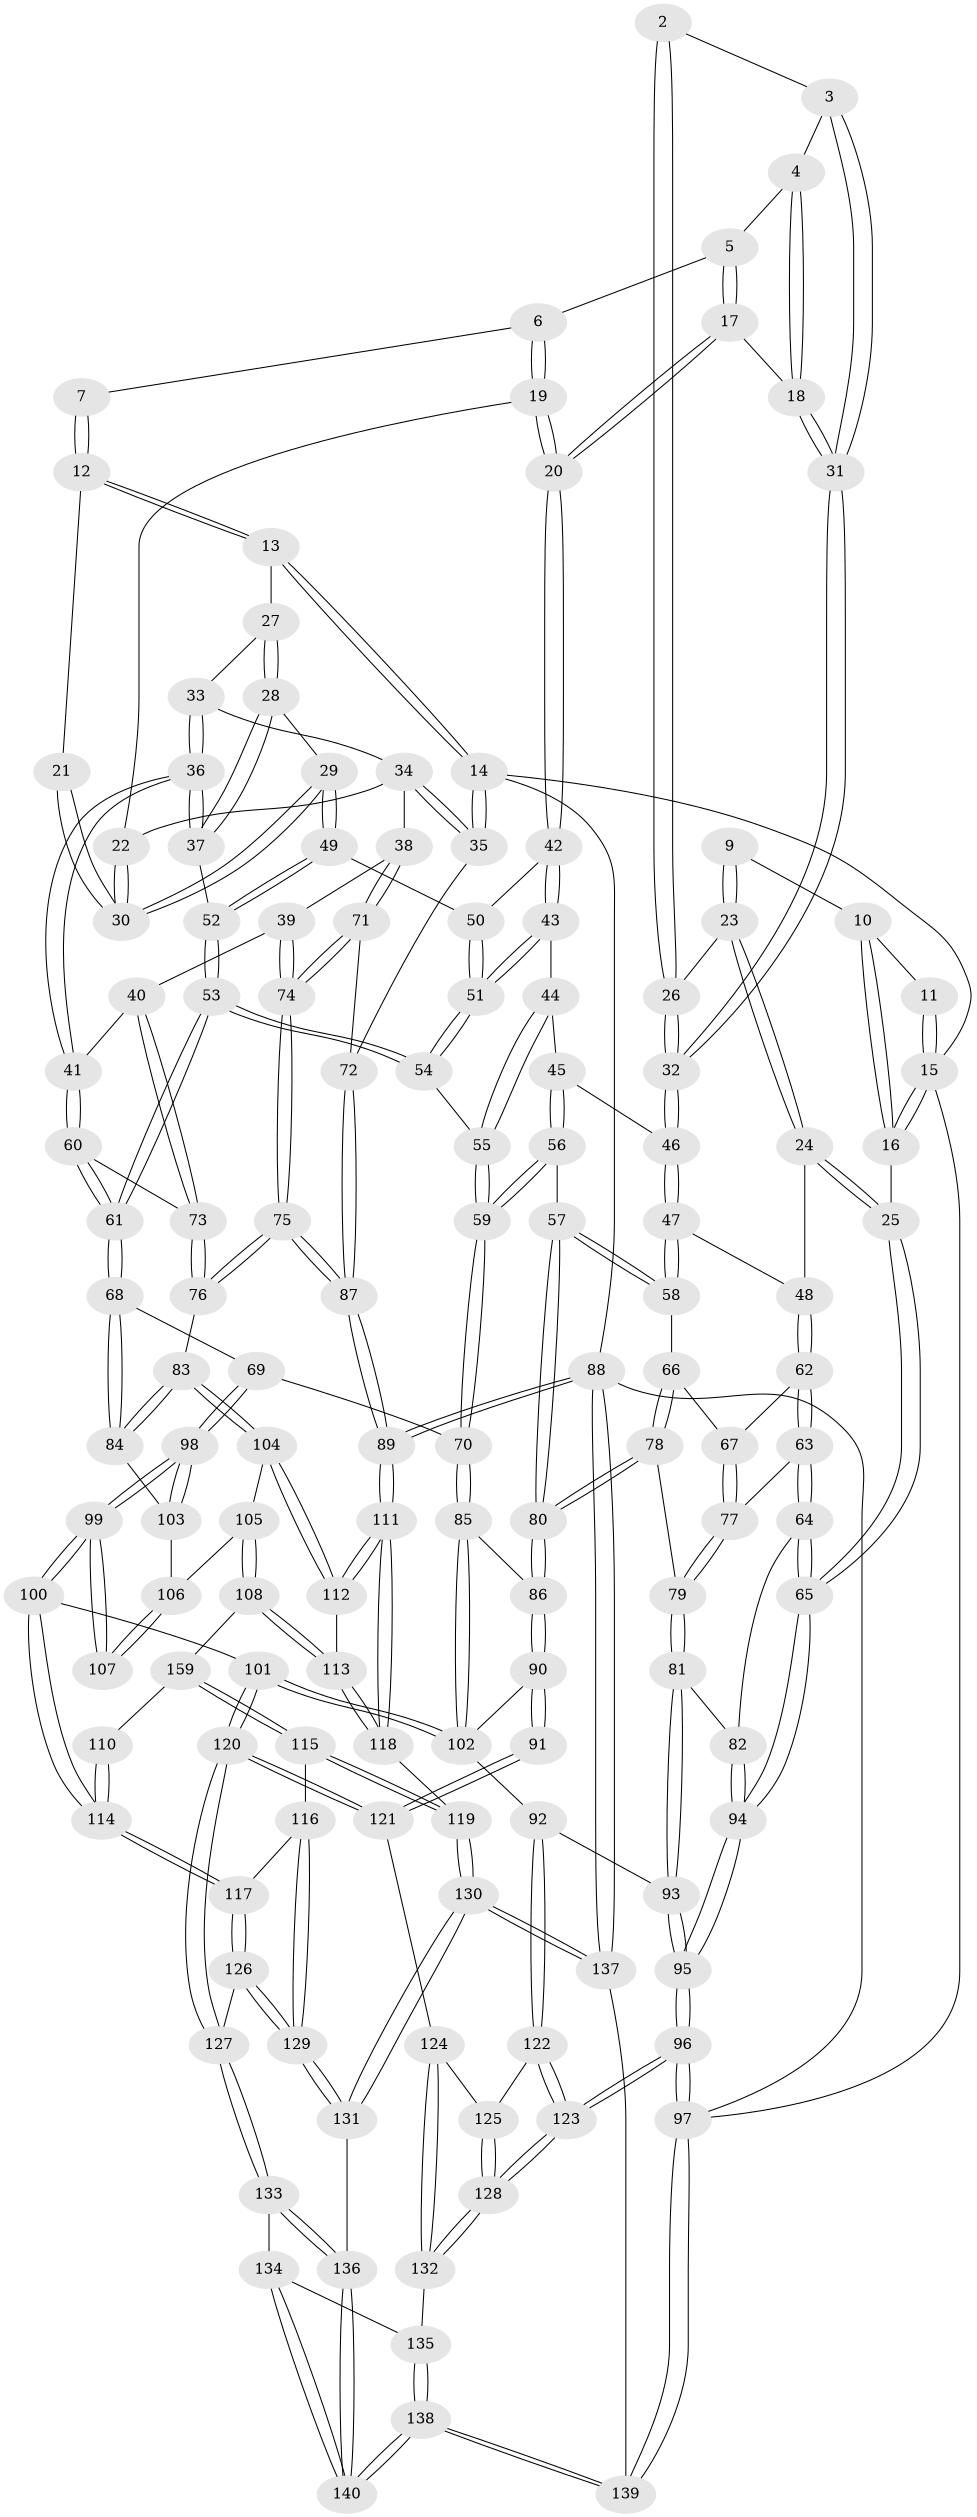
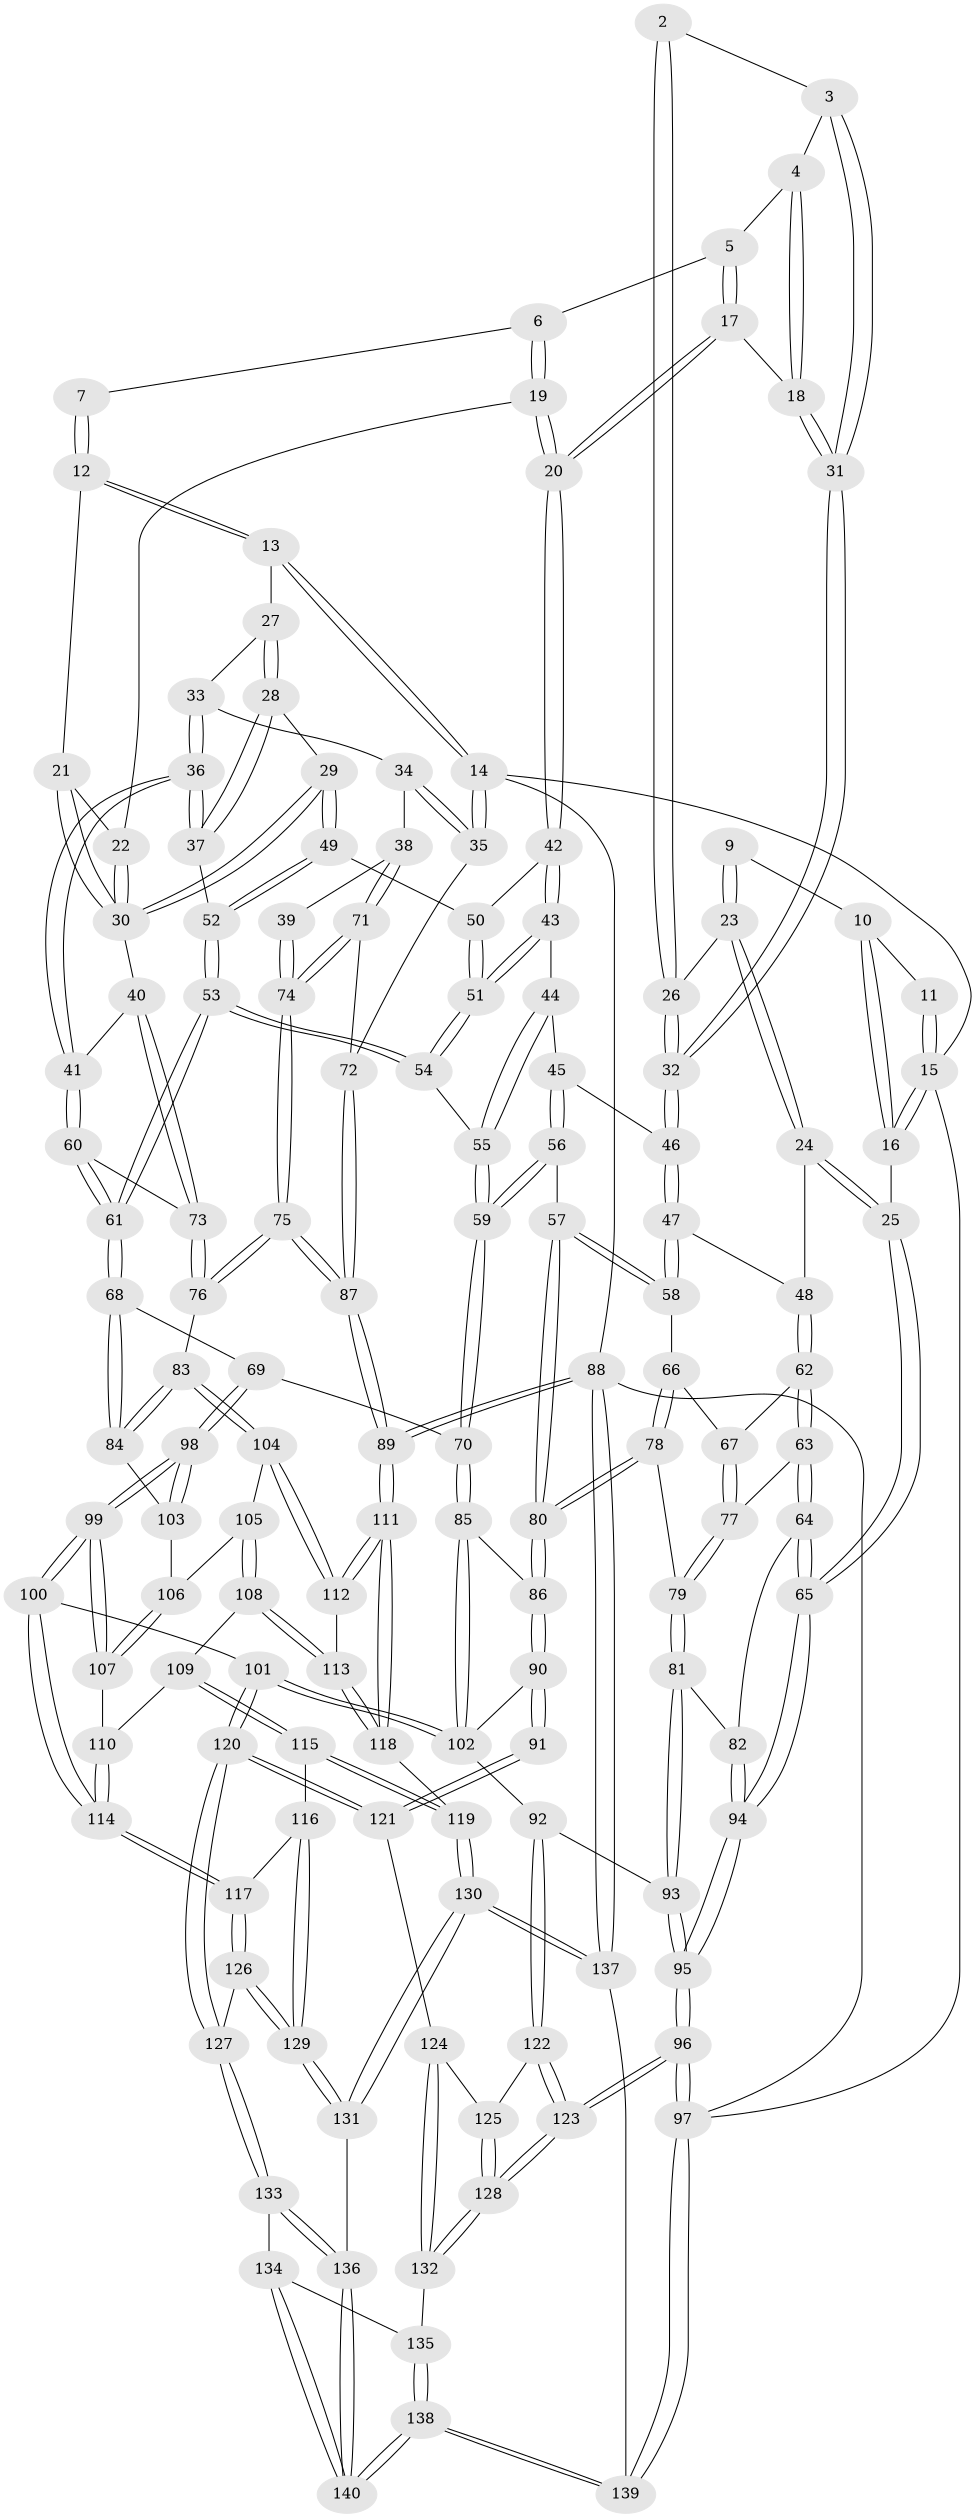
edge "34" -- "22": now "21" -- "22"
edge "39" -- "40": now "30" -- "40"
node "159": label "159" -> "109"
edge "107" -- "110": added
